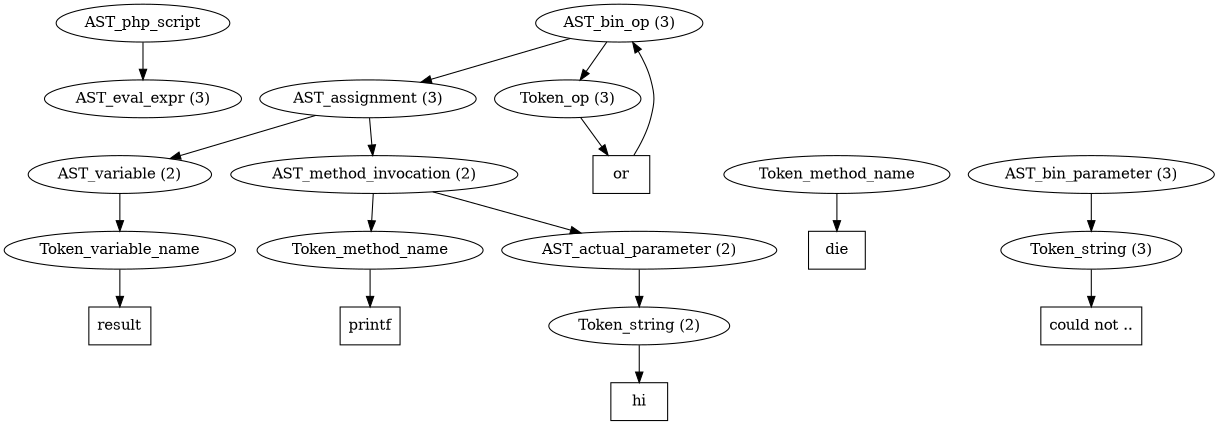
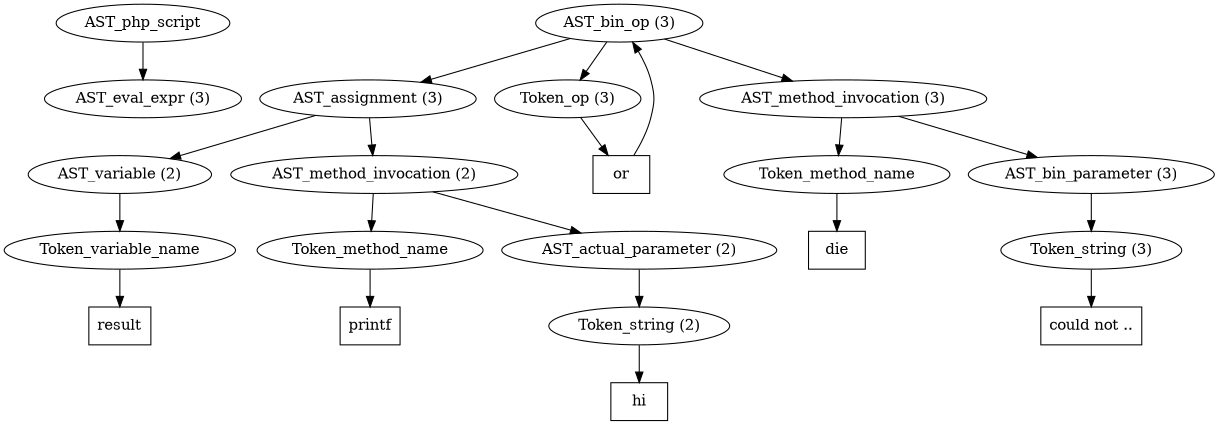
node "AST_method_invocation (3)": added
